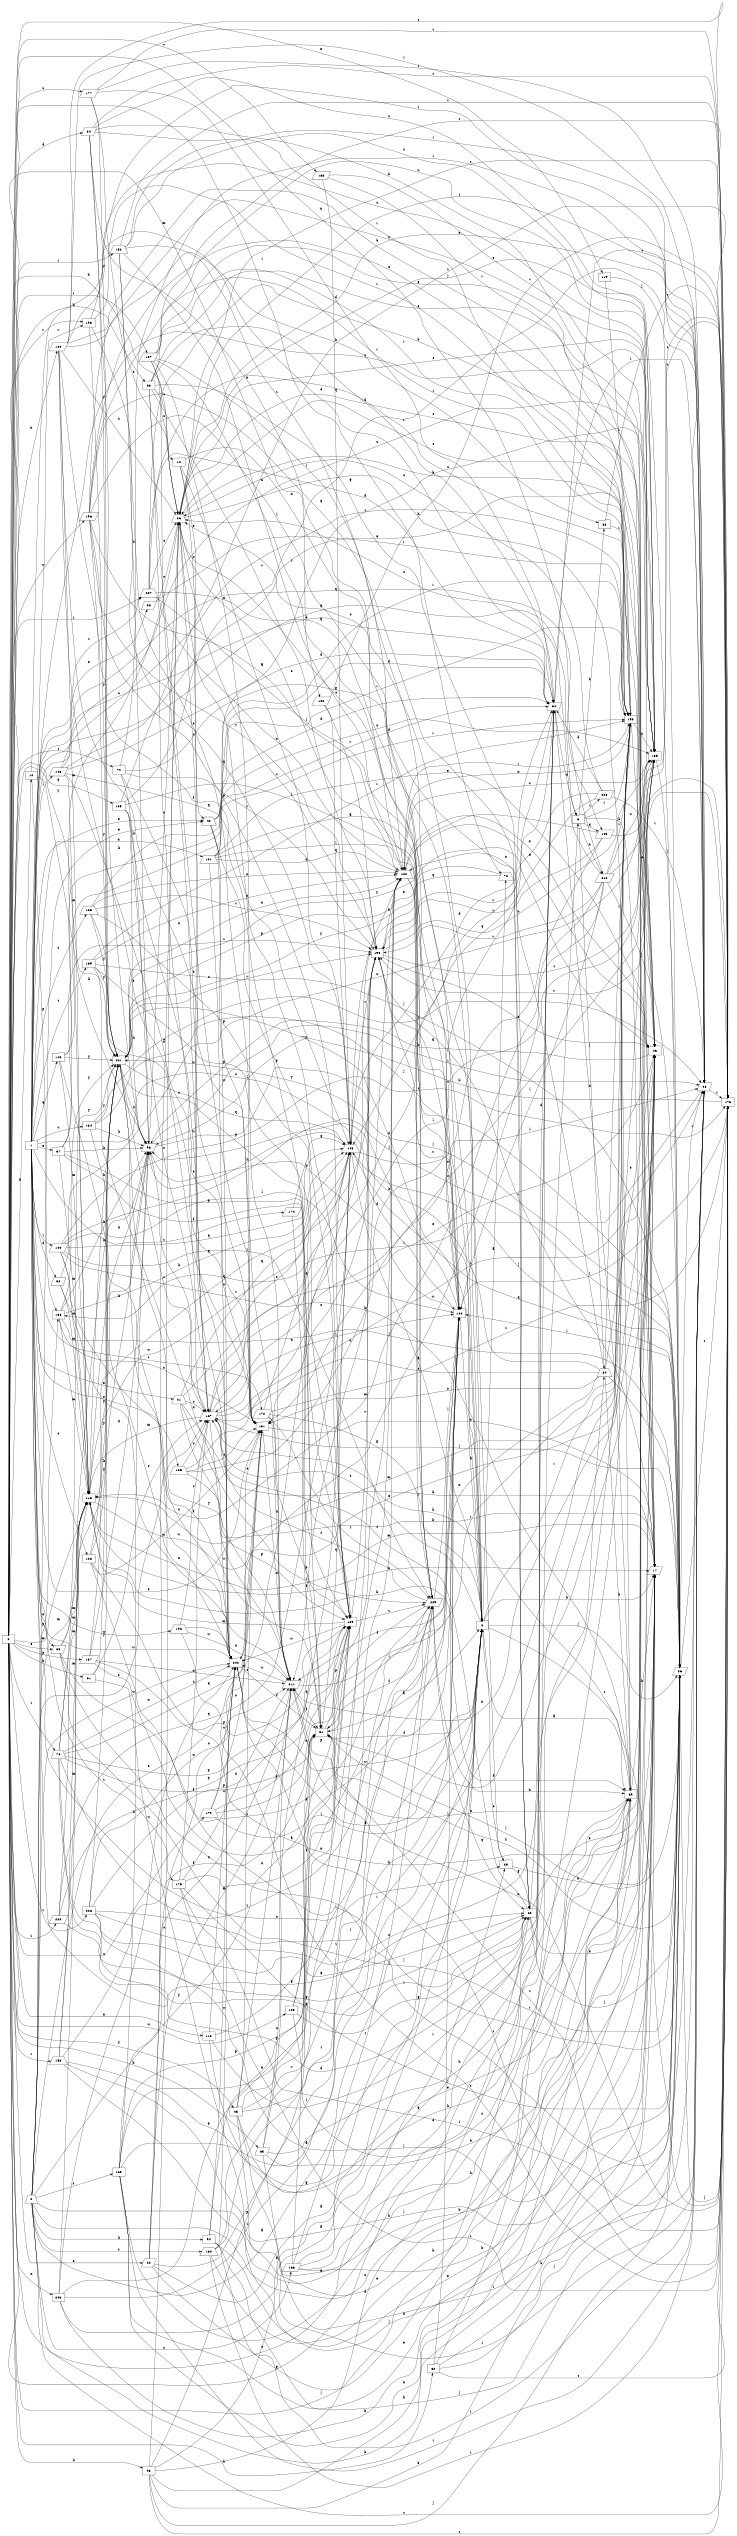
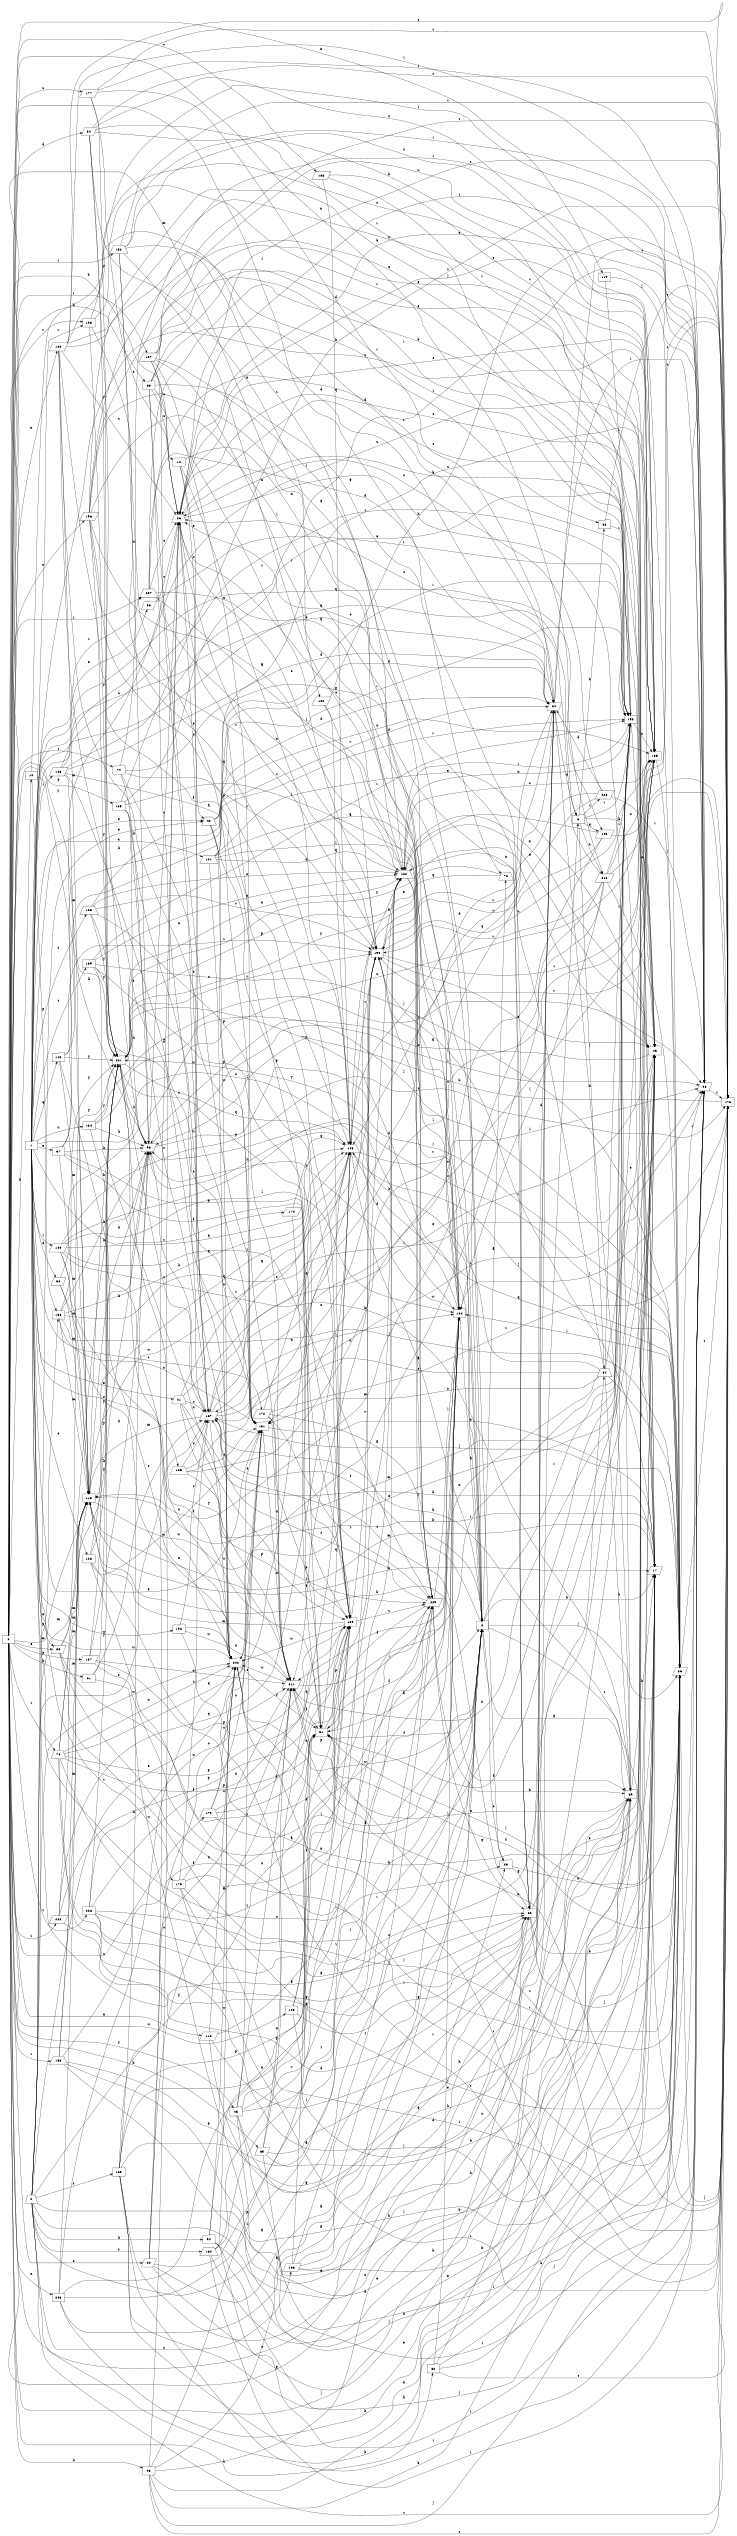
edge "48" -> "138": reversed
node "198": shape trapezium -> folder
node "118": shape folder -> parallelogram
